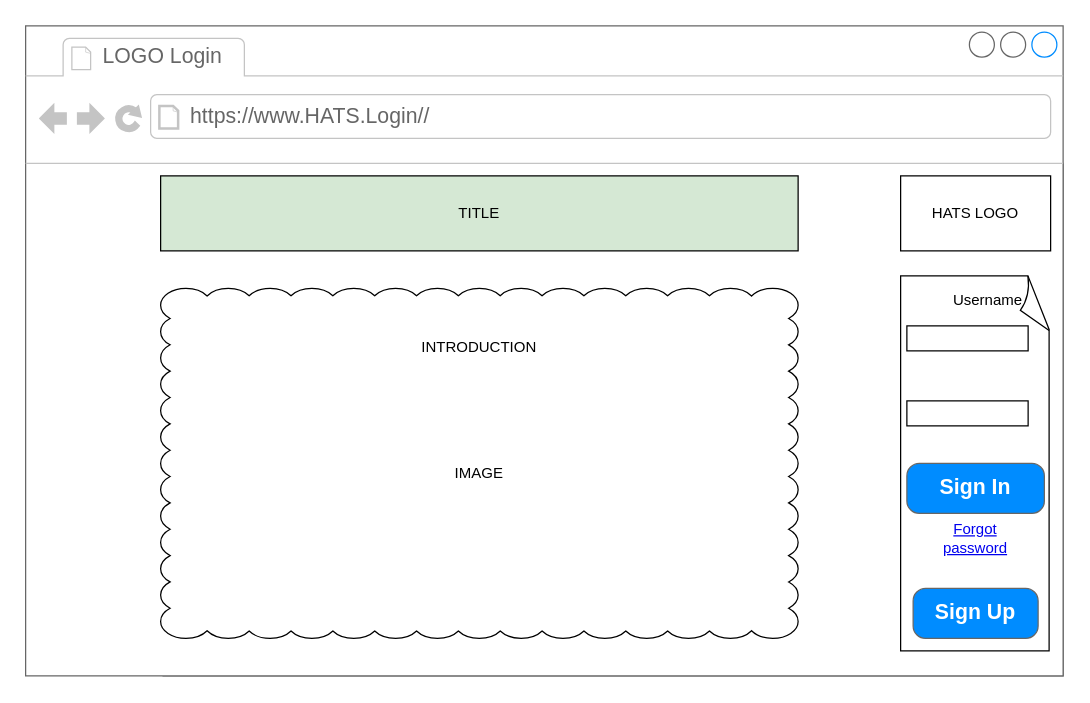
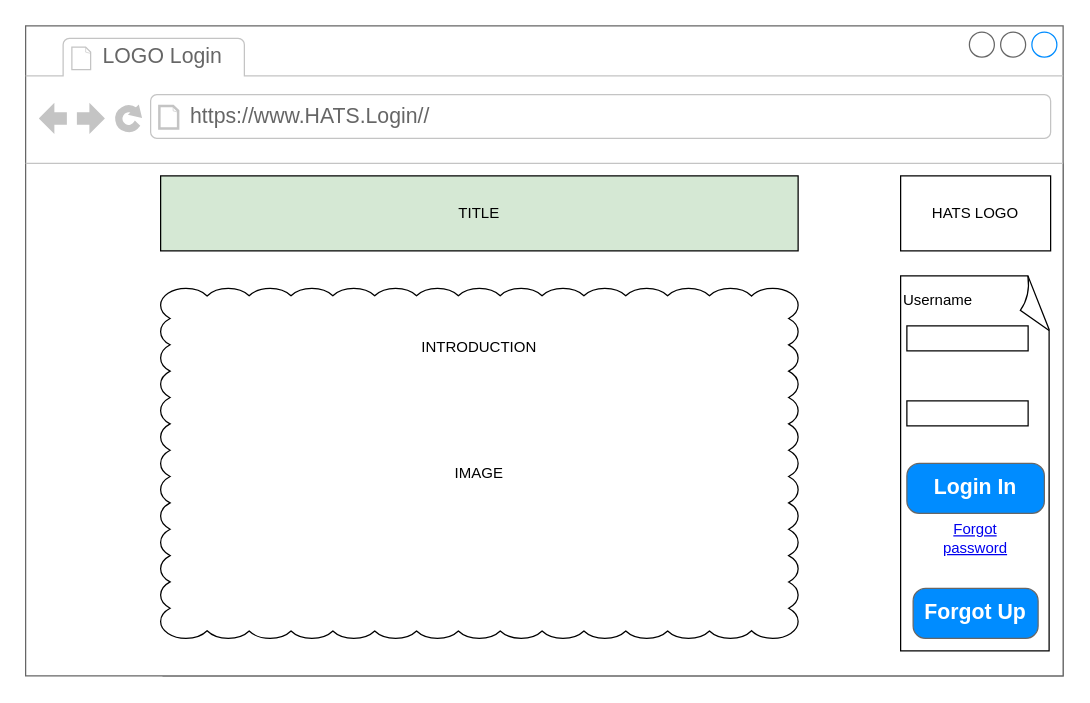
node "Username": moved (988, 301) -> (938, 301)
node "Sign In": label "Sign In" -> "Login In"
node "Sign Up": label "Sign Up" -> "Forgot Up"
